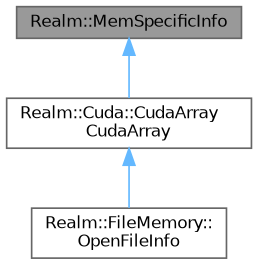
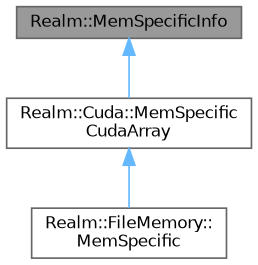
node "Realm::Cuda::CudaArray CudaArray": label "Realm::Cuda::CudaArray CudaArray" -> "Realm::Cuda::MemSpecific CudaArray"
node "Realm::FileMemory:: OpenFileInfo": label "Realm::FileMemory:: OpenFileInfo" -> "Realm::FileMemory:: MemSpecific"
